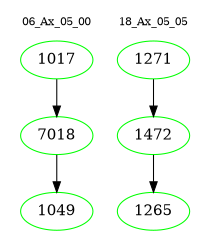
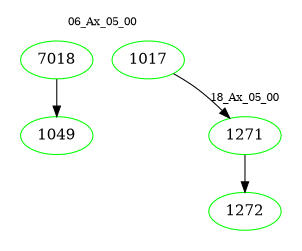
cluster "18_Ax_05_05": label "18_Ax_05_05" -> "18_Ax_05_00"
edge "1017" -> "7018": now "1017" -> "1271"
node "1472": label "1472" -> "1272"
node "1265": removed
